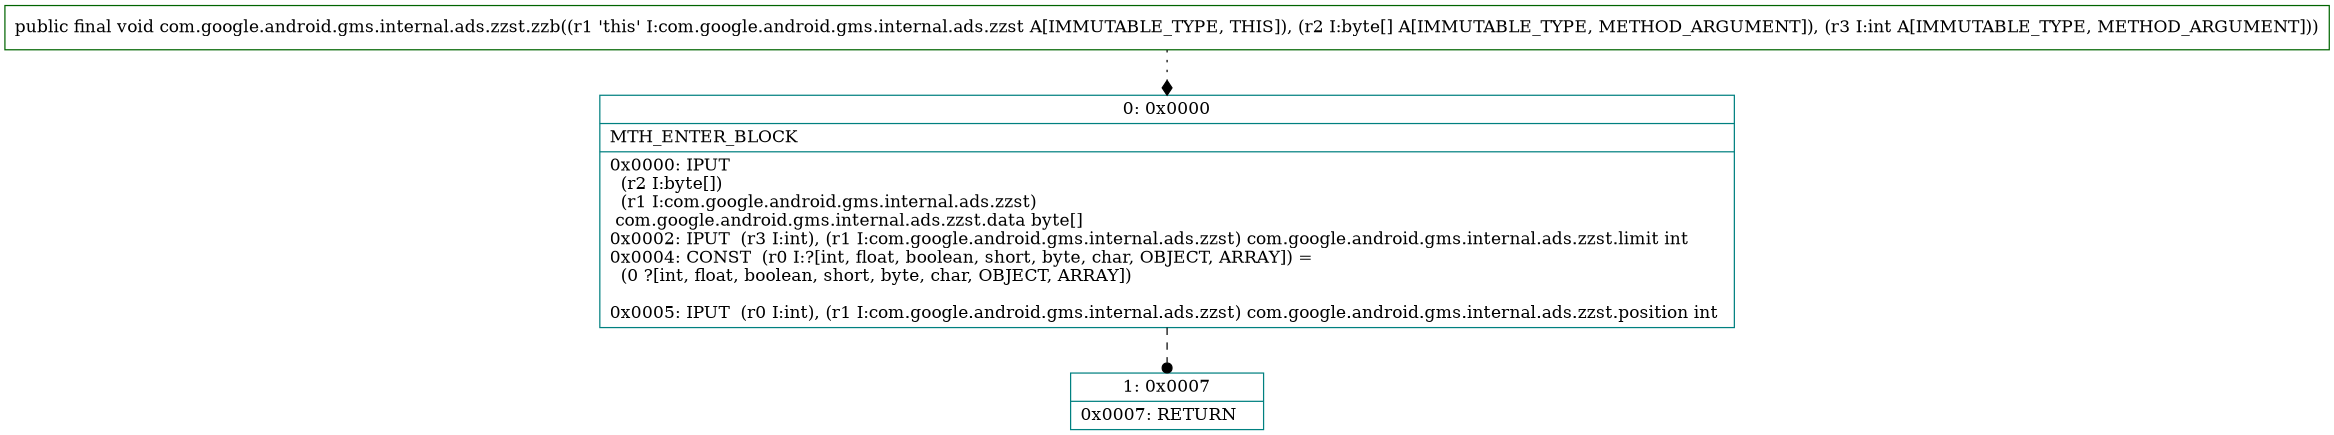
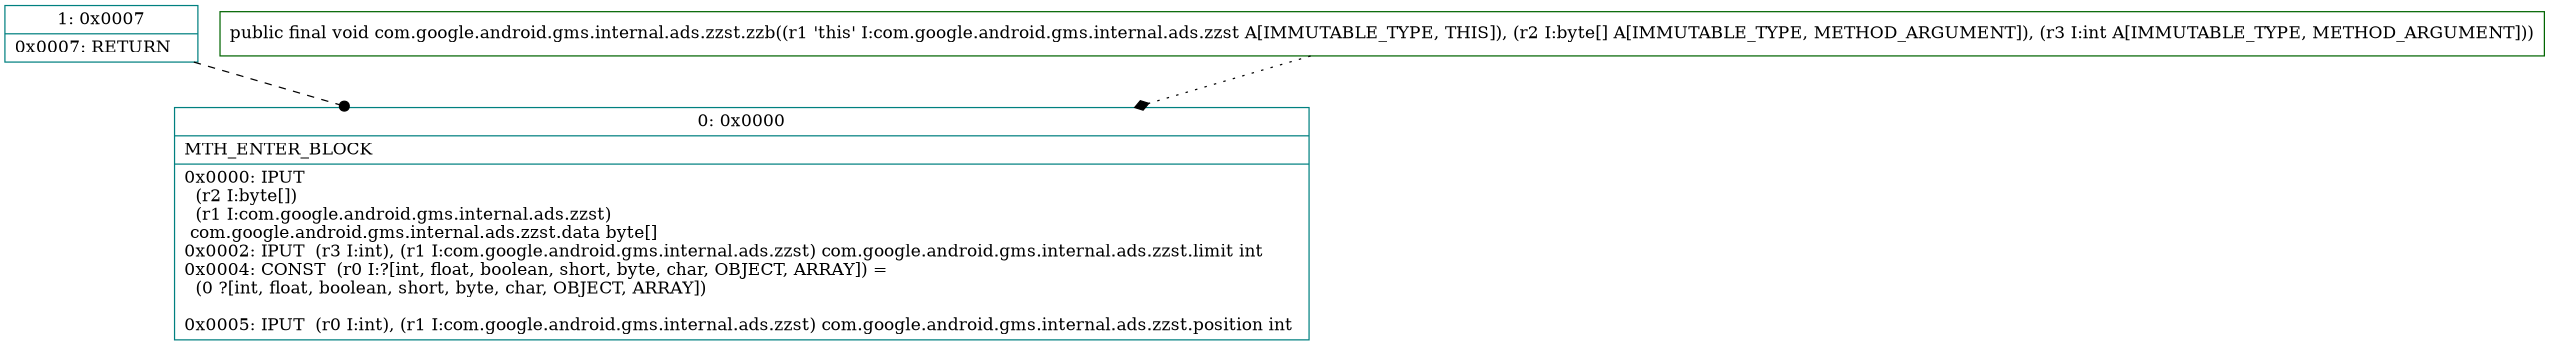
edge "0: 0x0000" -> "1: 0x0007": reversed
